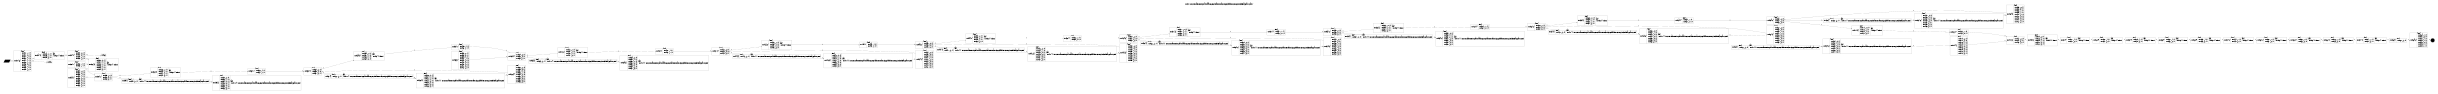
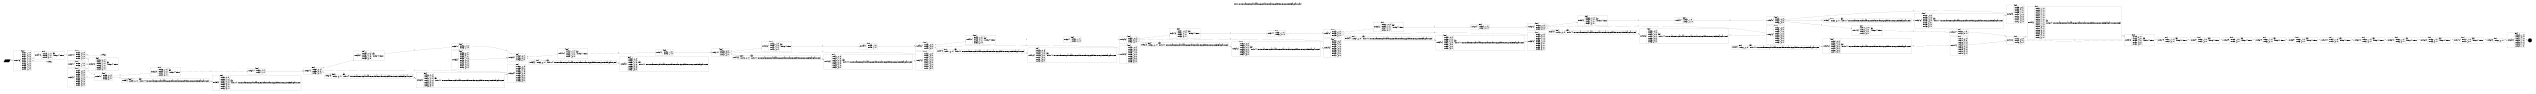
node "0x1097a7 [86]": added
node "0x1095d5 [46]": added
